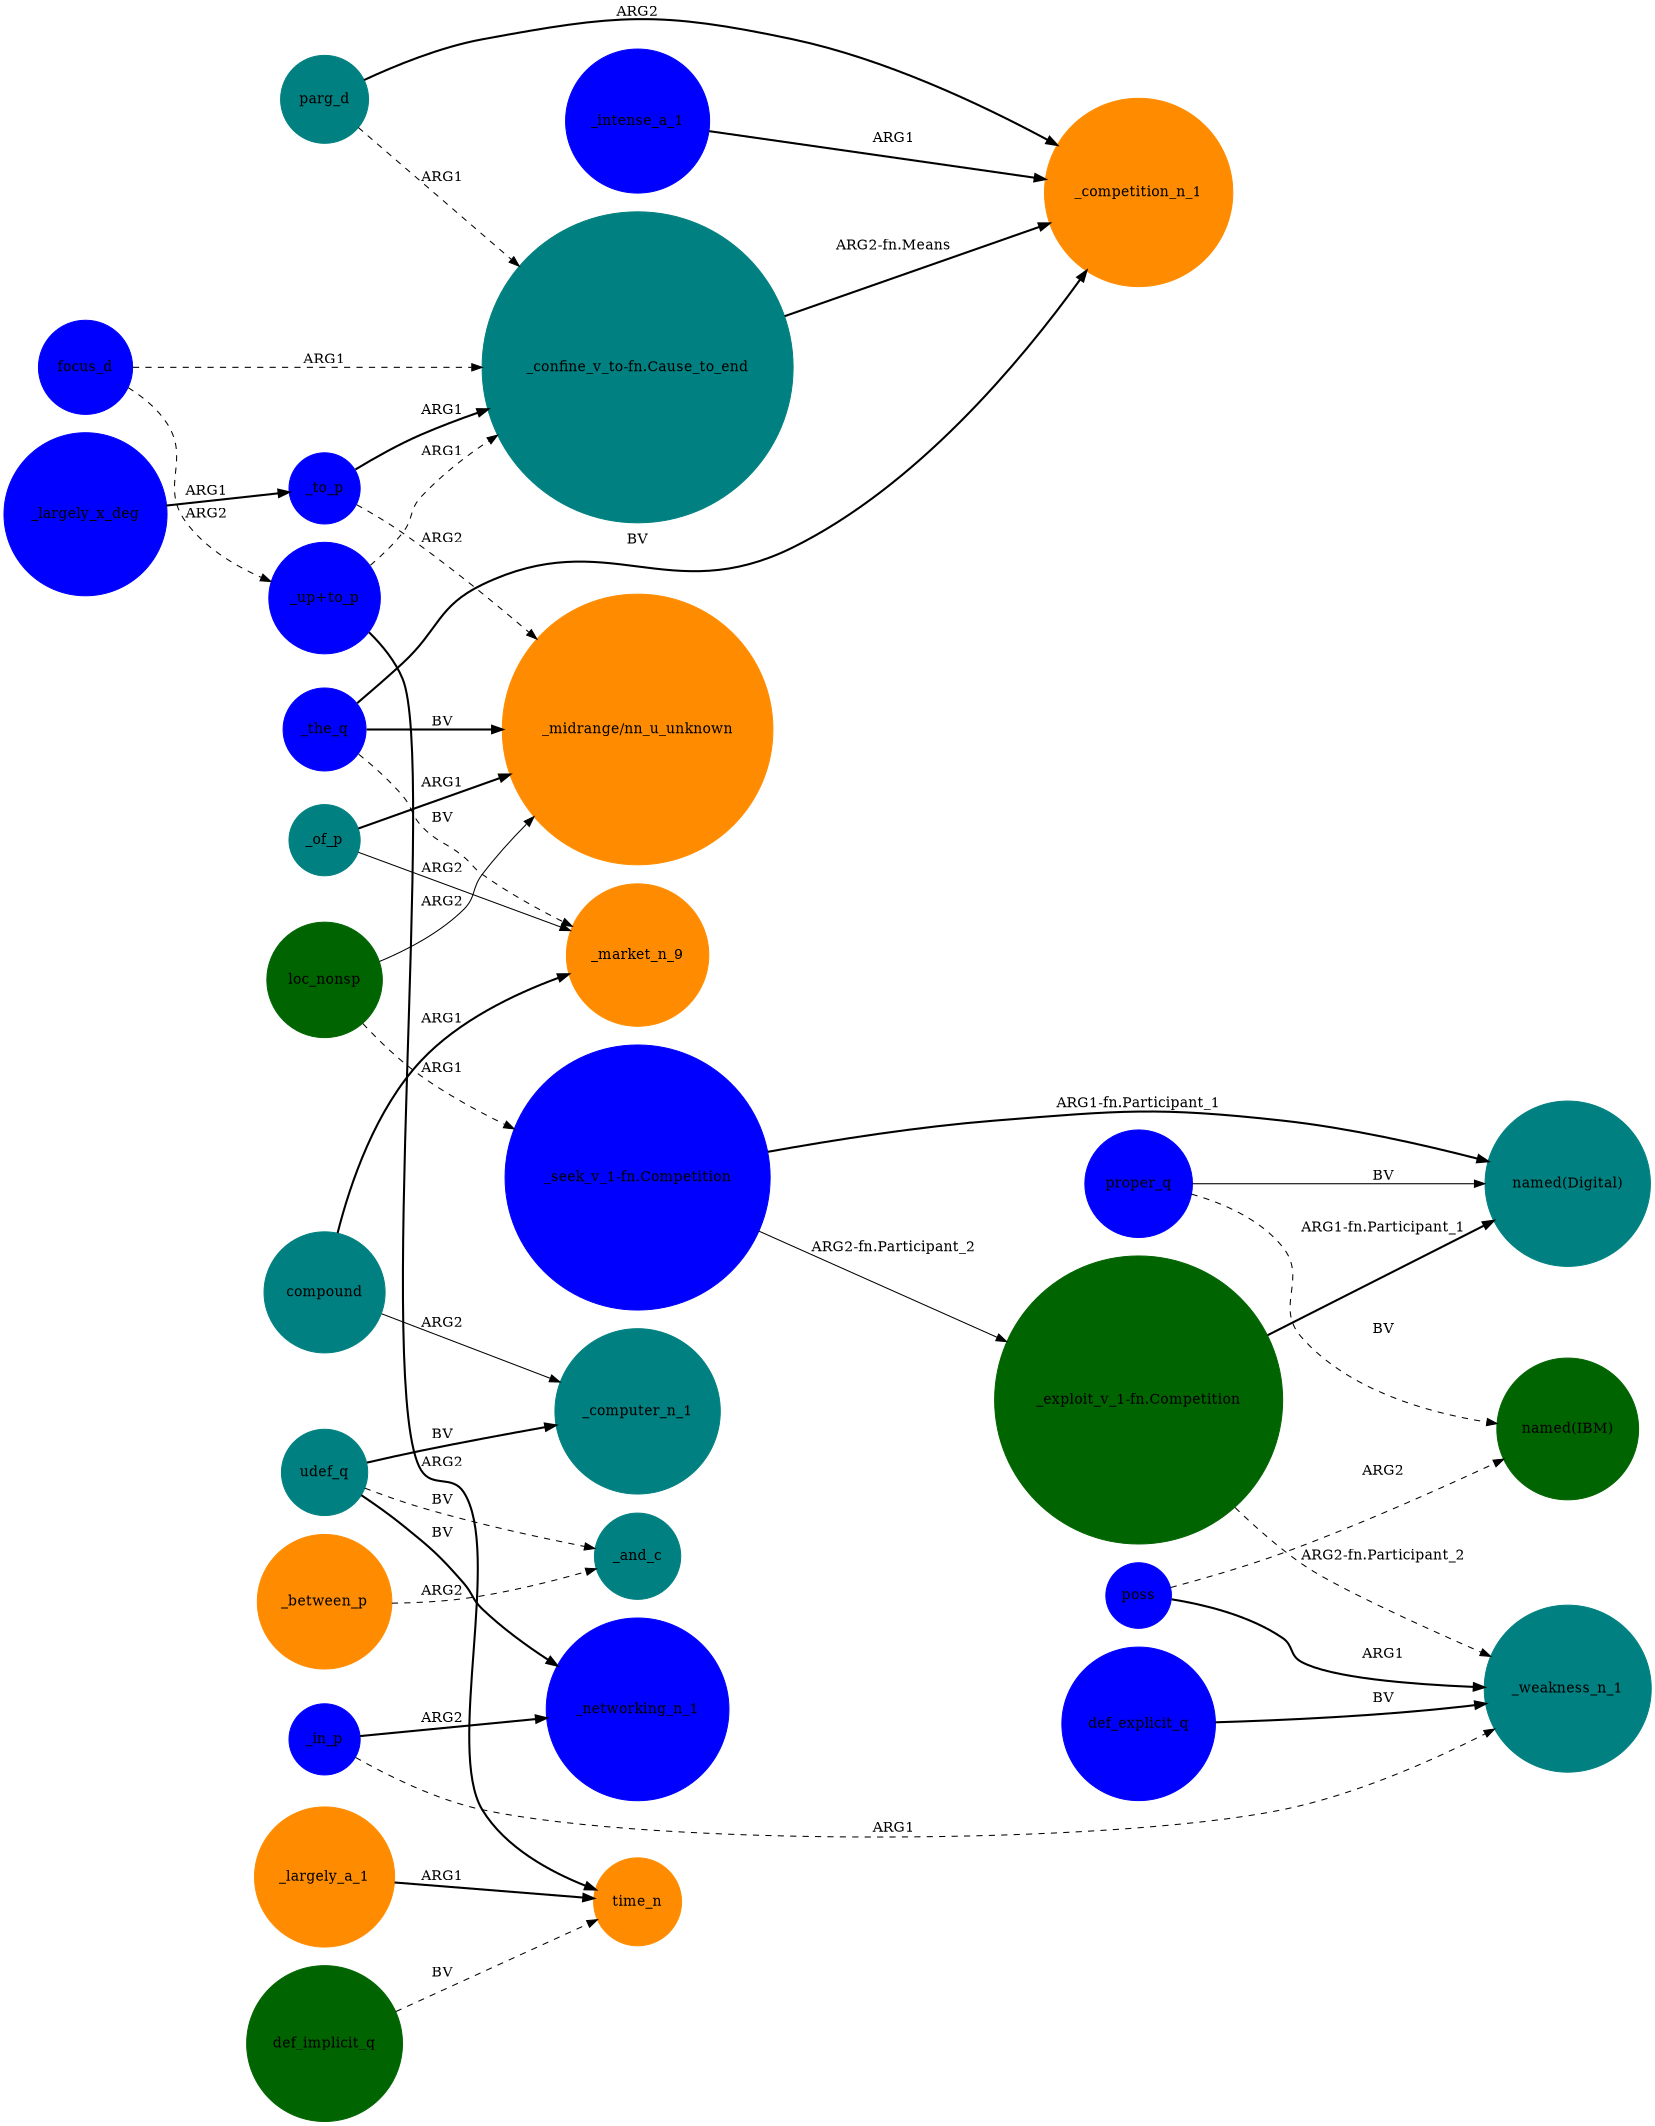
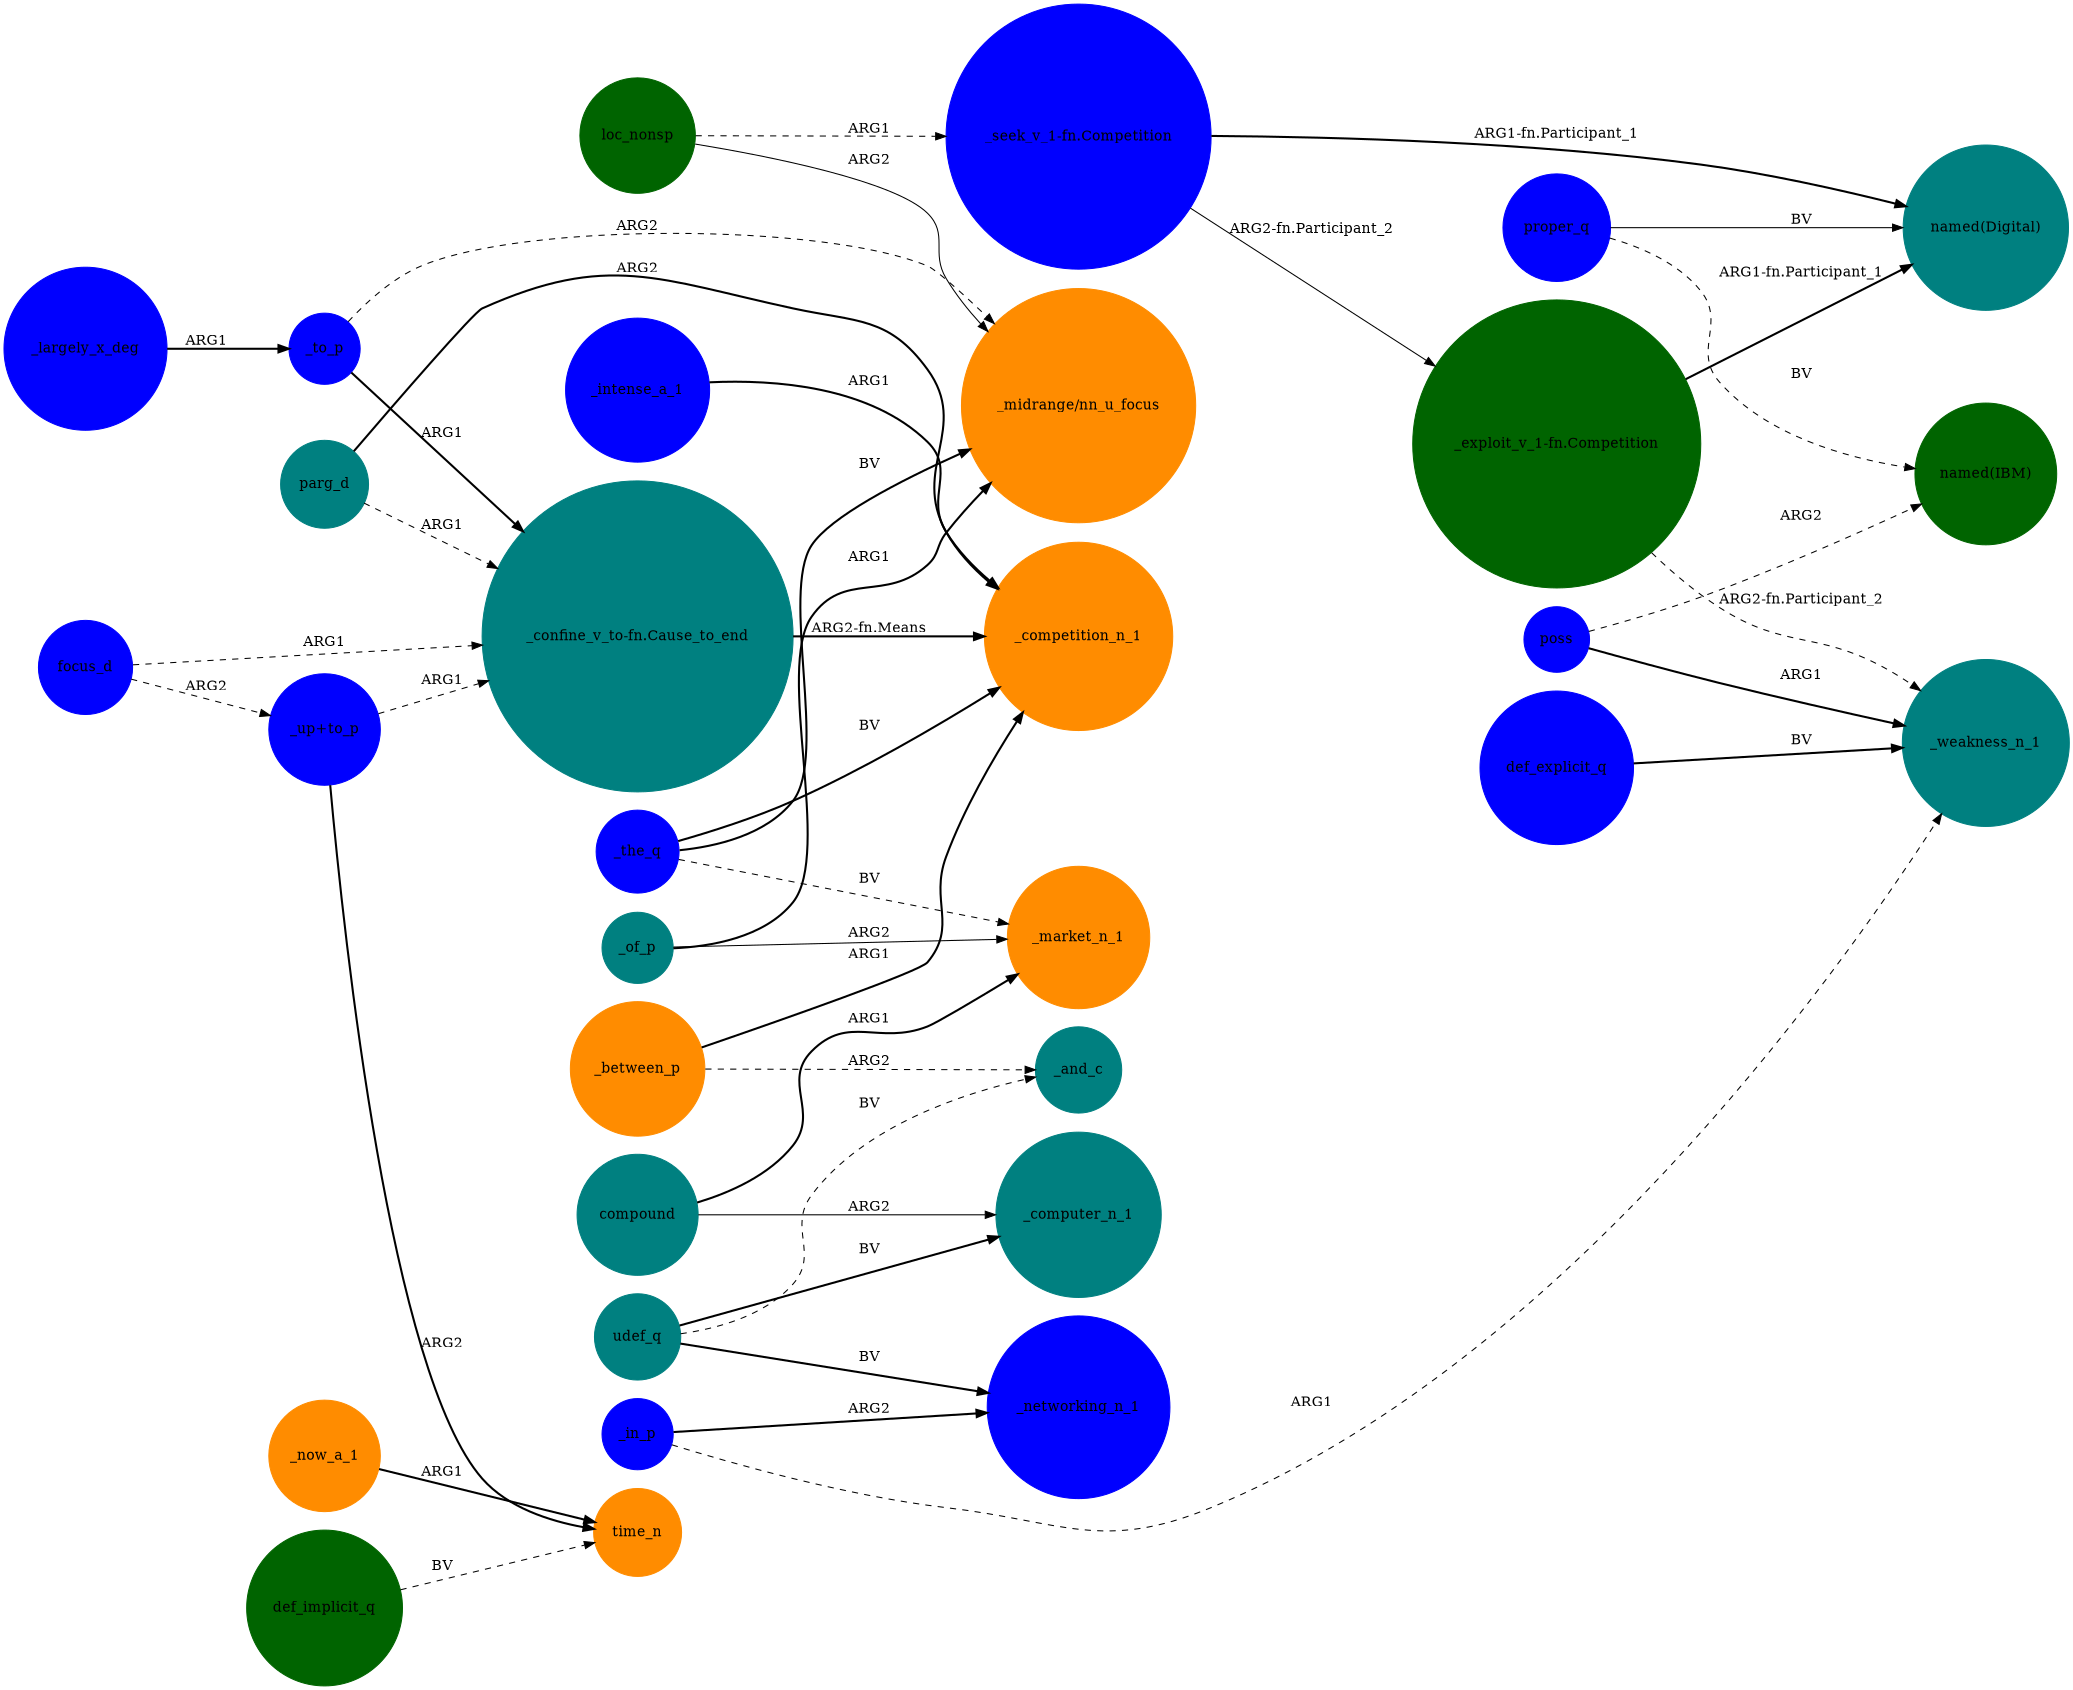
node "_midrange/nn_u_unknown": label "_midrange/nn_u_unknown" -> "_midrange/nn_u_focus"
edge "_between_p" -> "_competition_n_1": added, label "ARG1"
node "_market_n_9": label "_market_n_9" -> "_market_n_1"
node "_largely_a_1": label "_largely_a_1" -> "_now_a_1"
